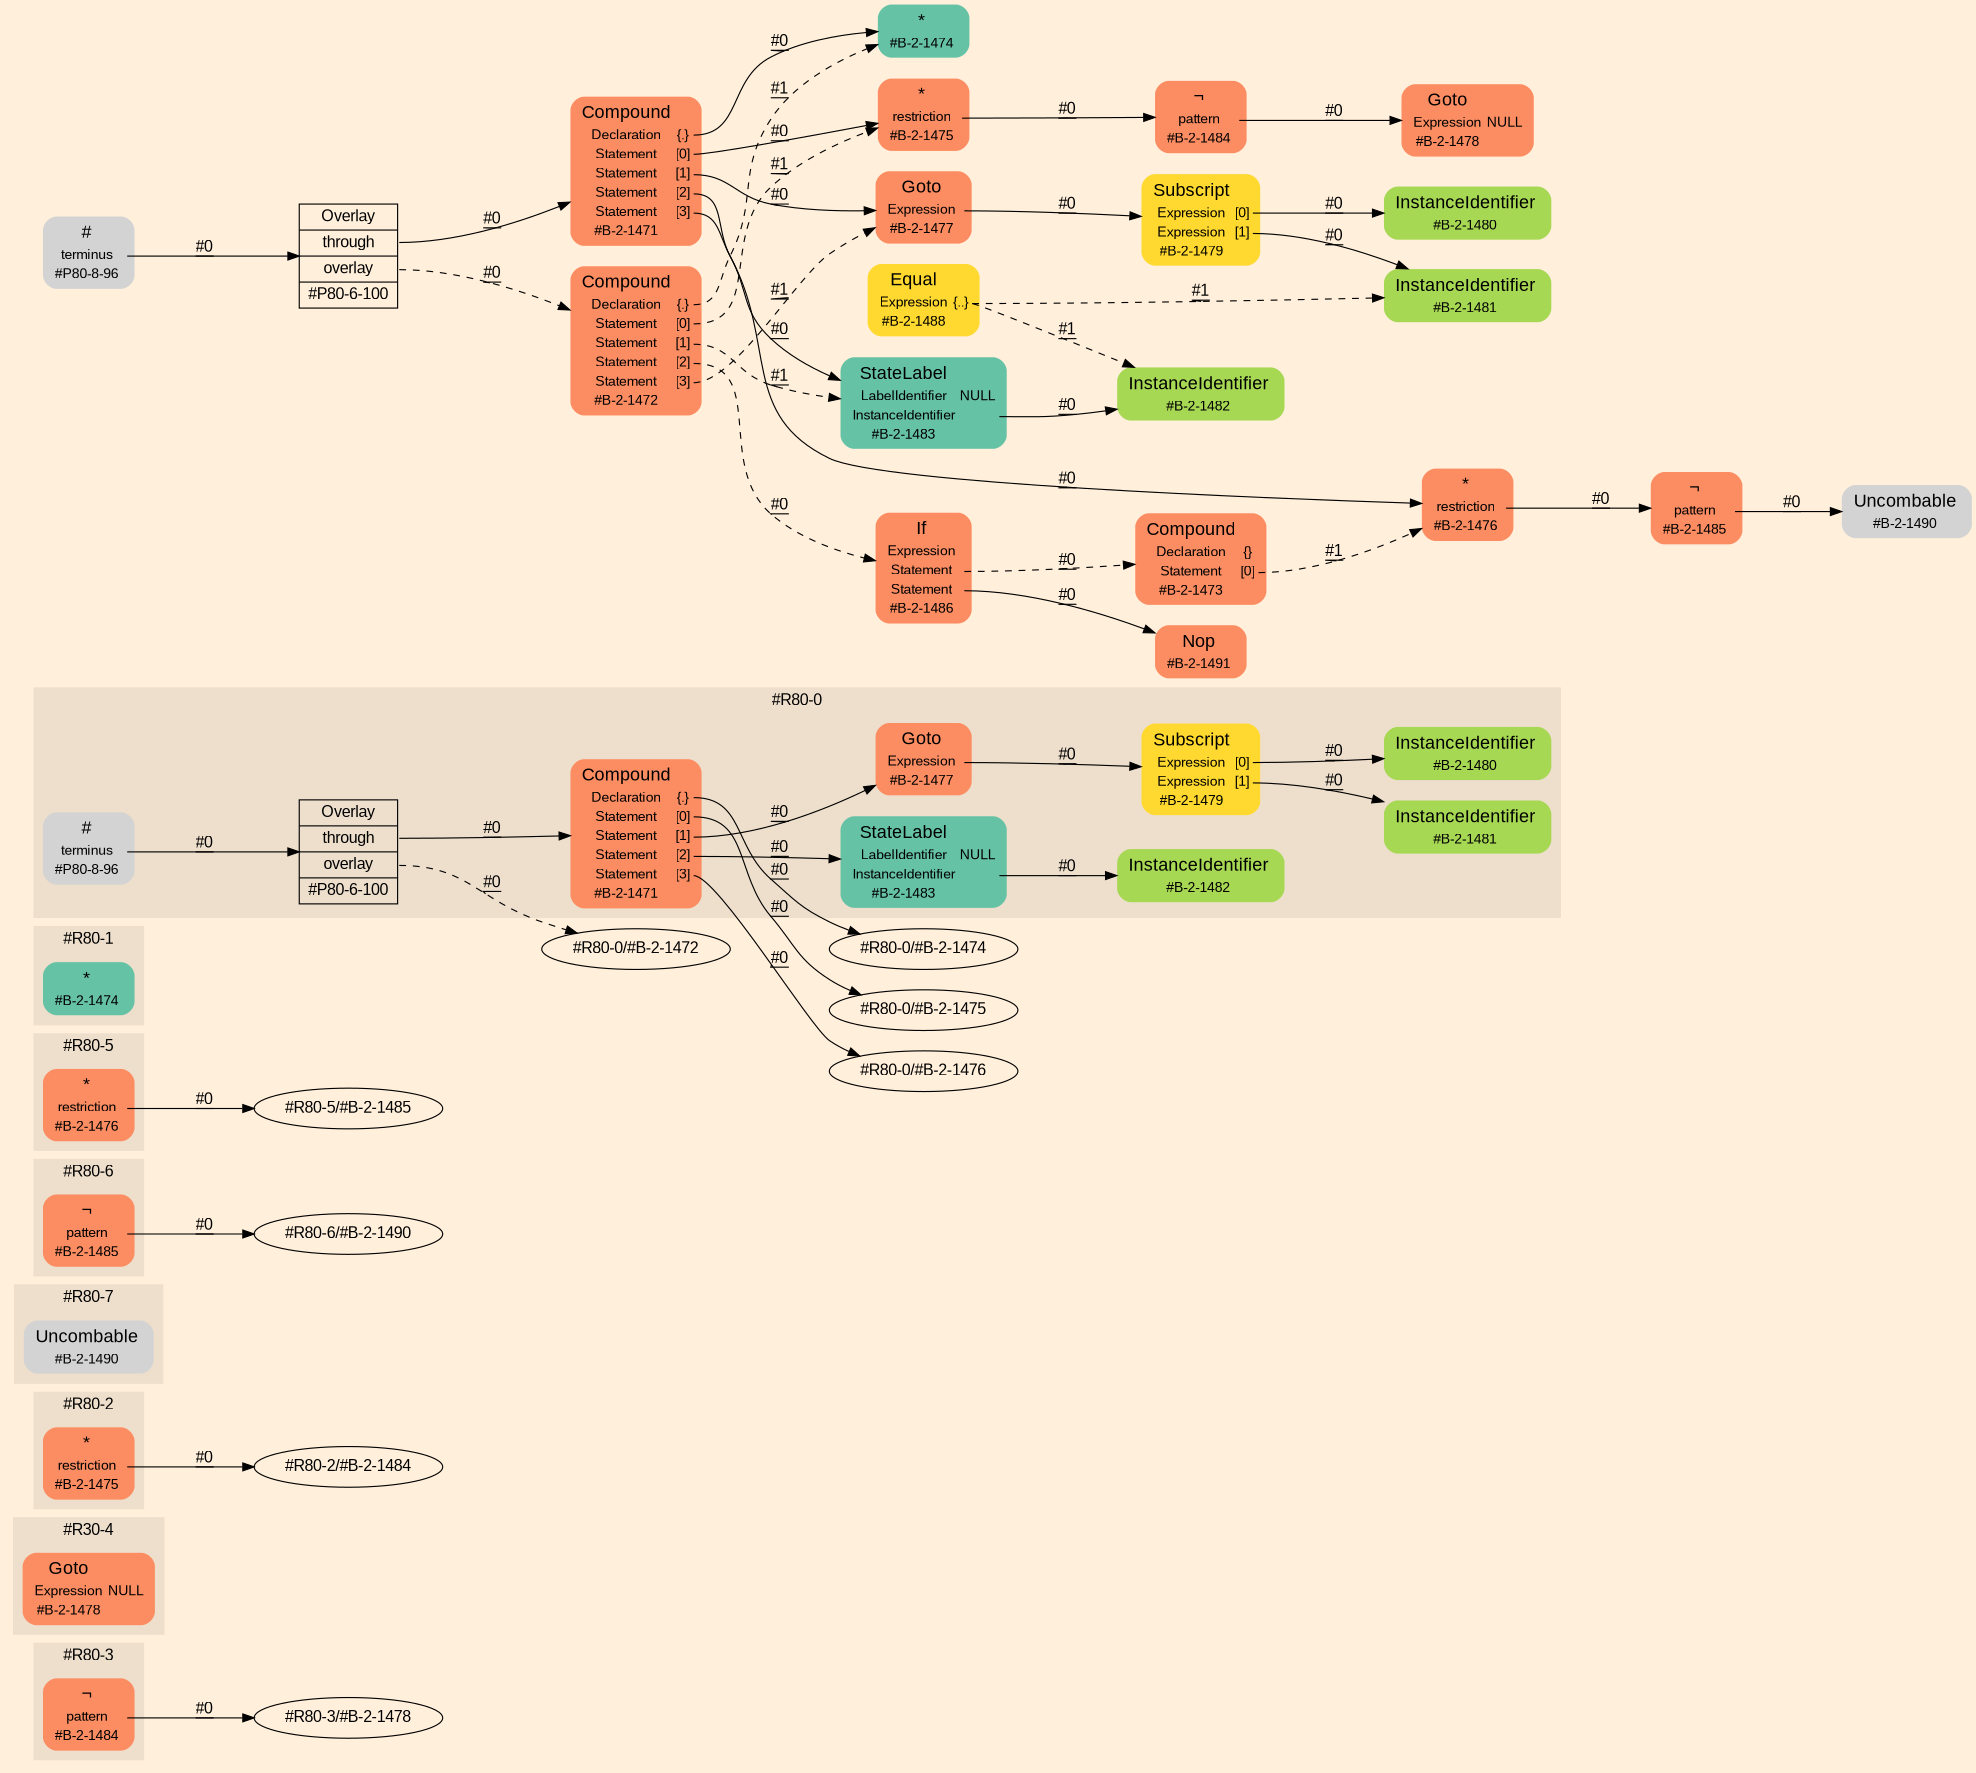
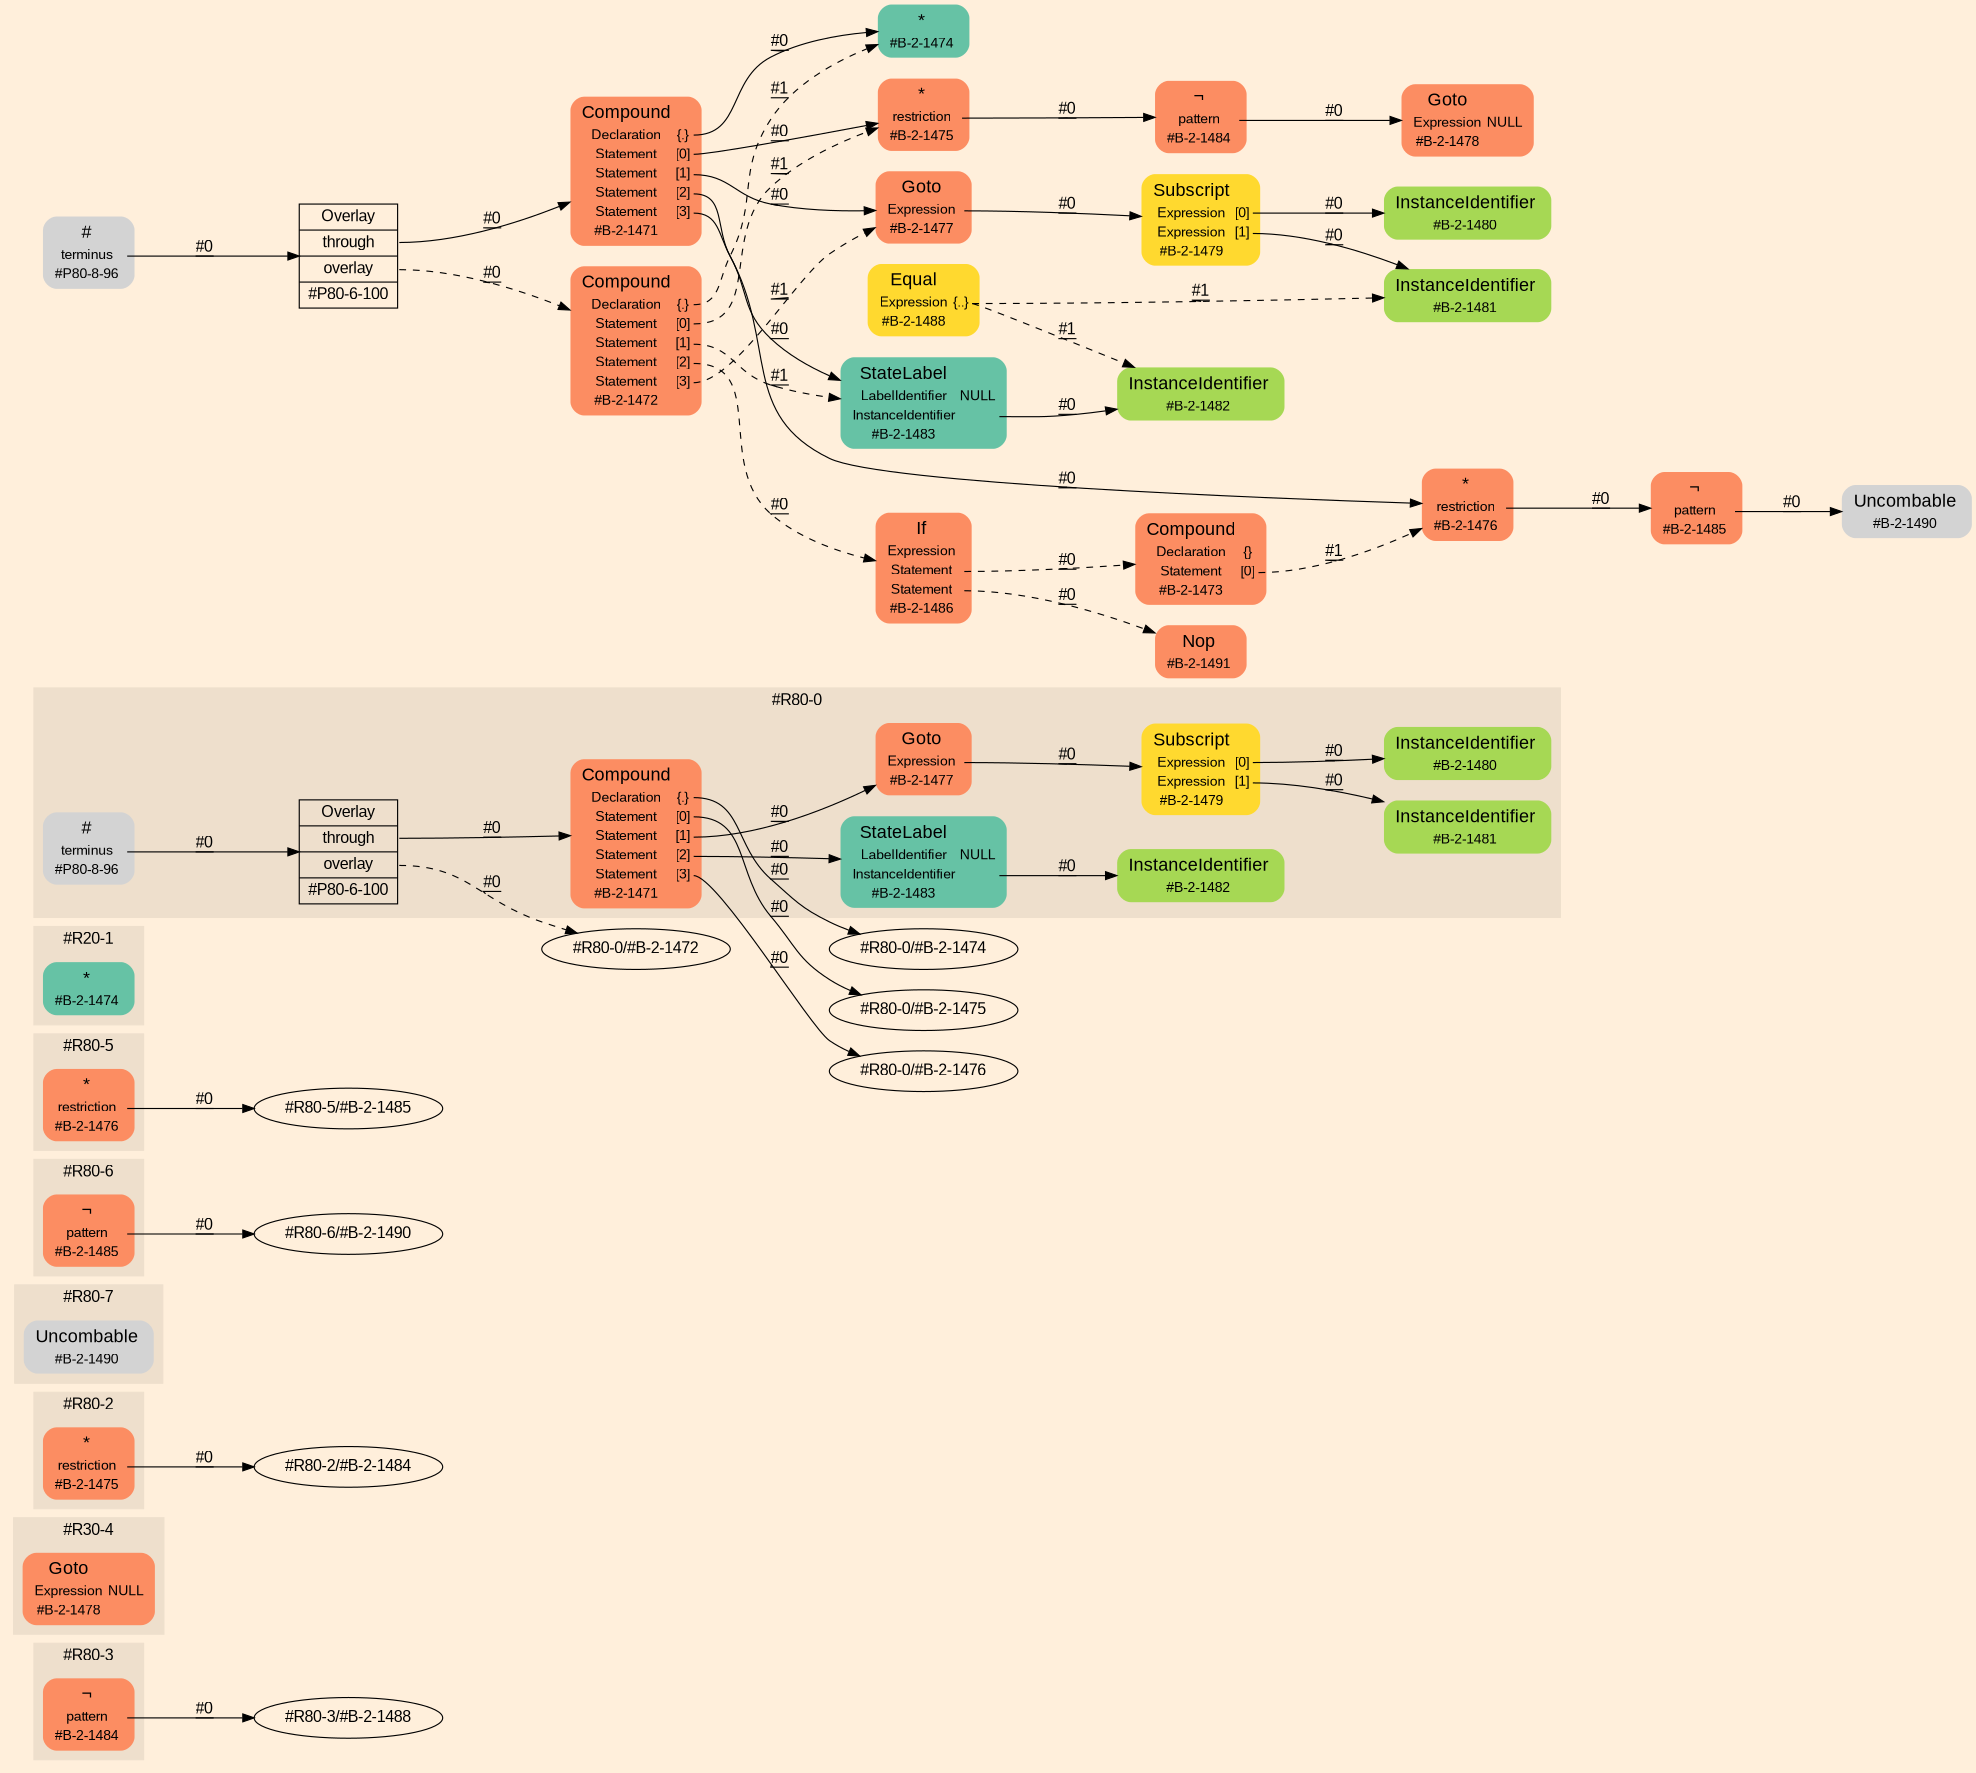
edge "If" -> "Nop": style solid -> dashed
cluster "#R80-1": label "#R80-1" -> "#R20-1"
node "#R80-3/#B-2-1478": label "#R80-3/#B-2-1478" -> "#R80-3/#B-2-1488"
